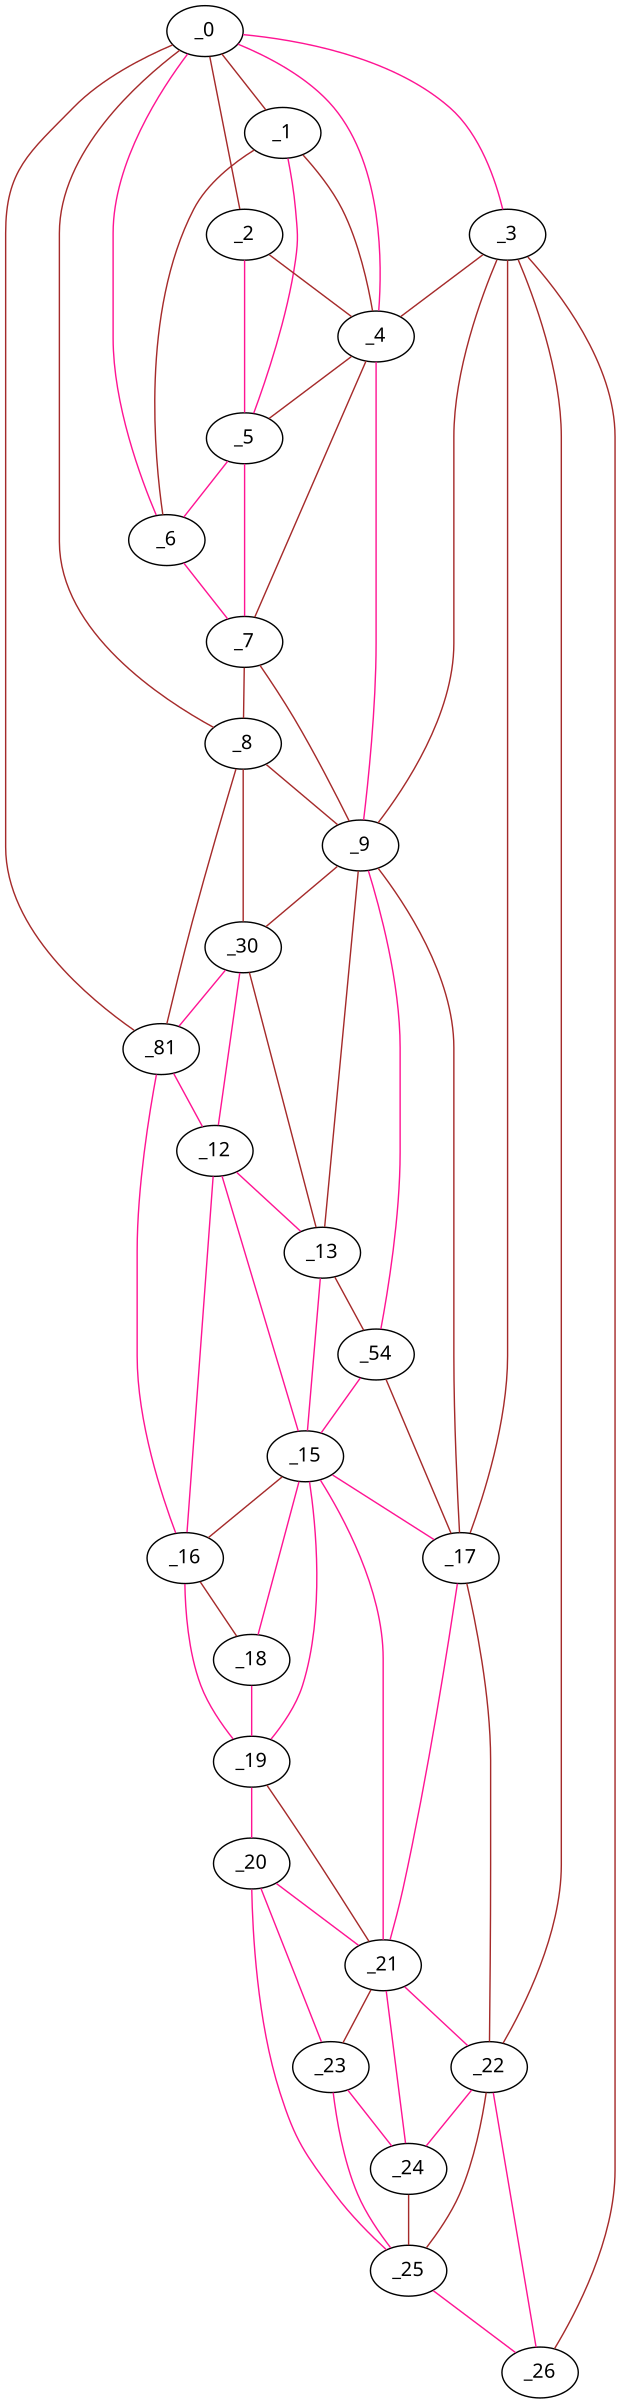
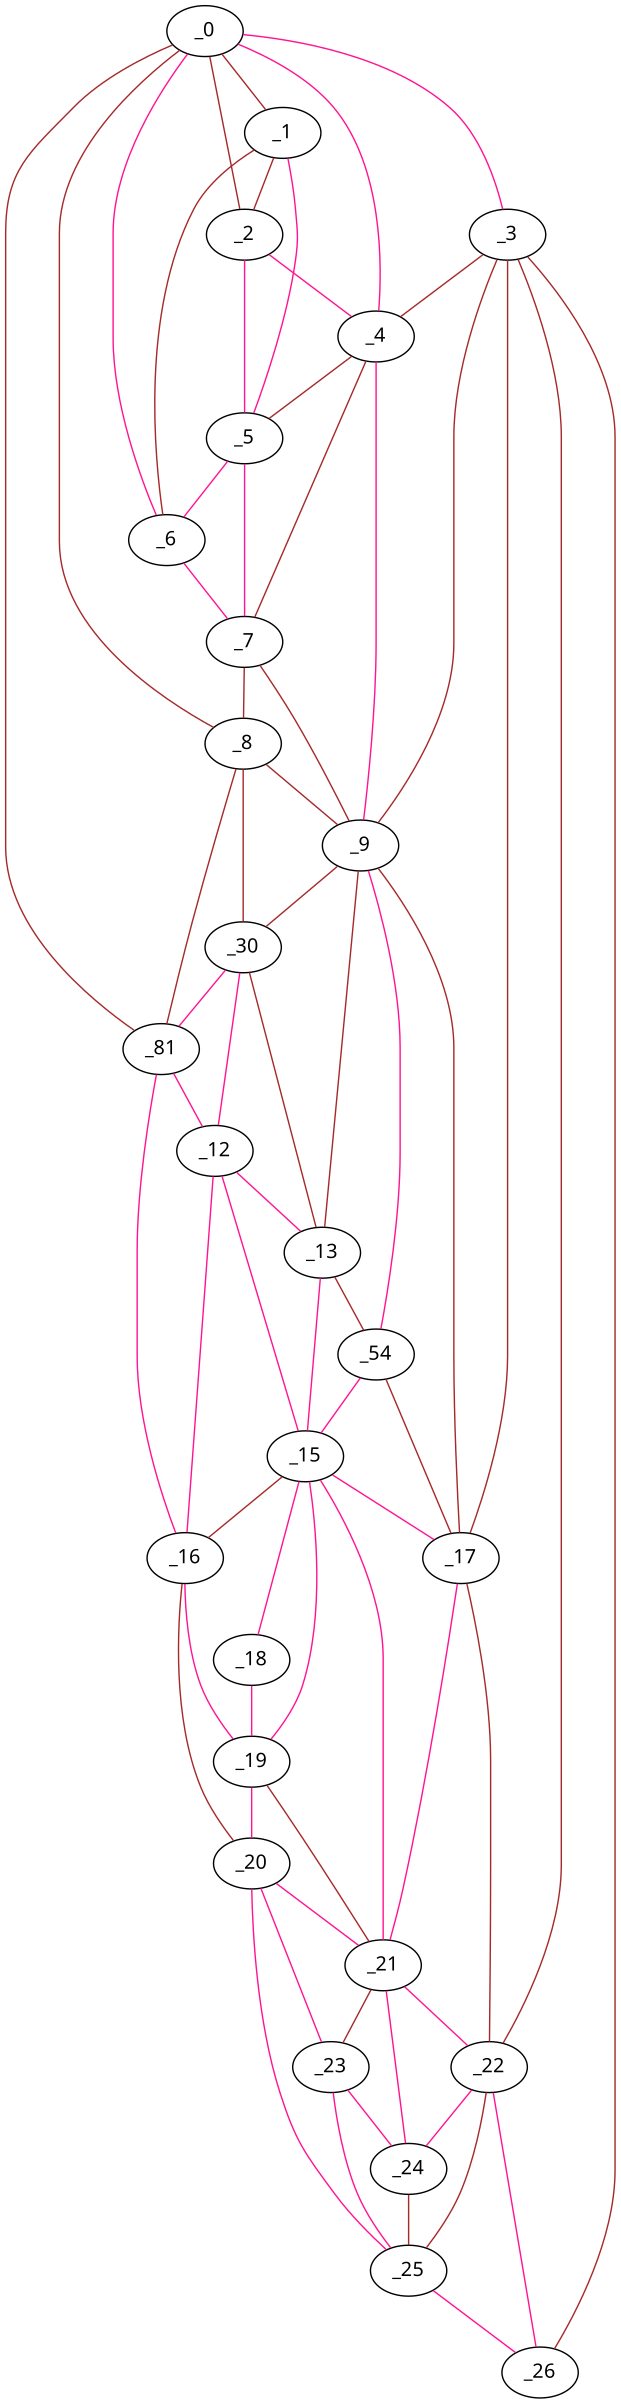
edge "_1" -- "_4": now "_1" -- "_2"
edge "_2" -- "_4": color brown -> deeppink
edge "_16" -- "_18": now "_16" -- "_20"
